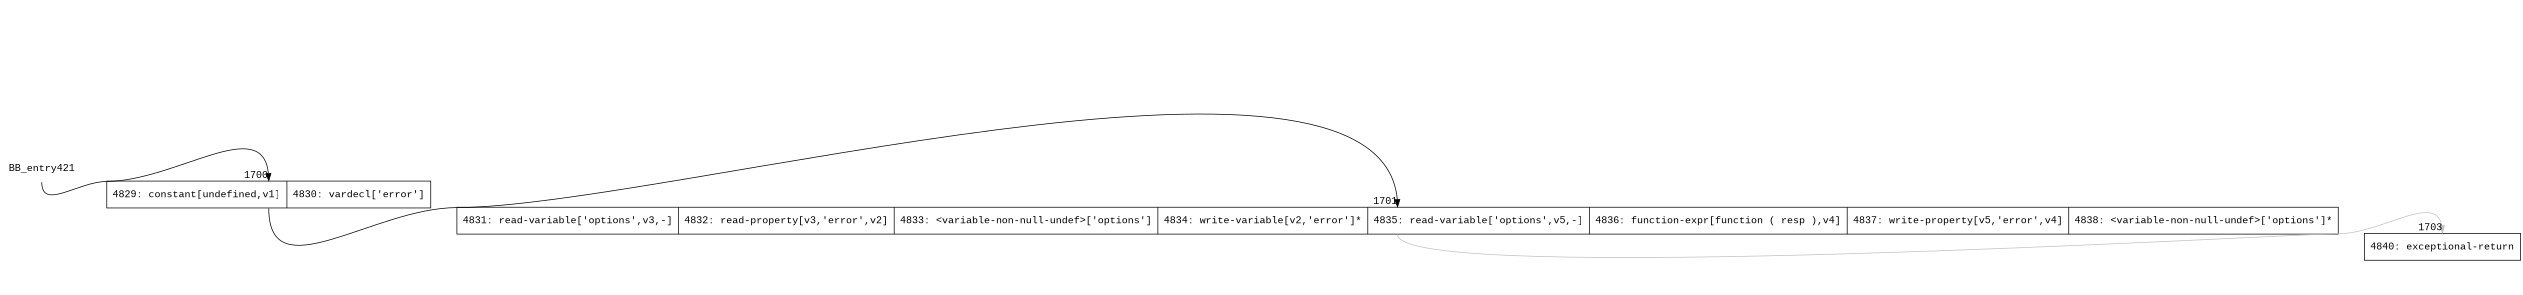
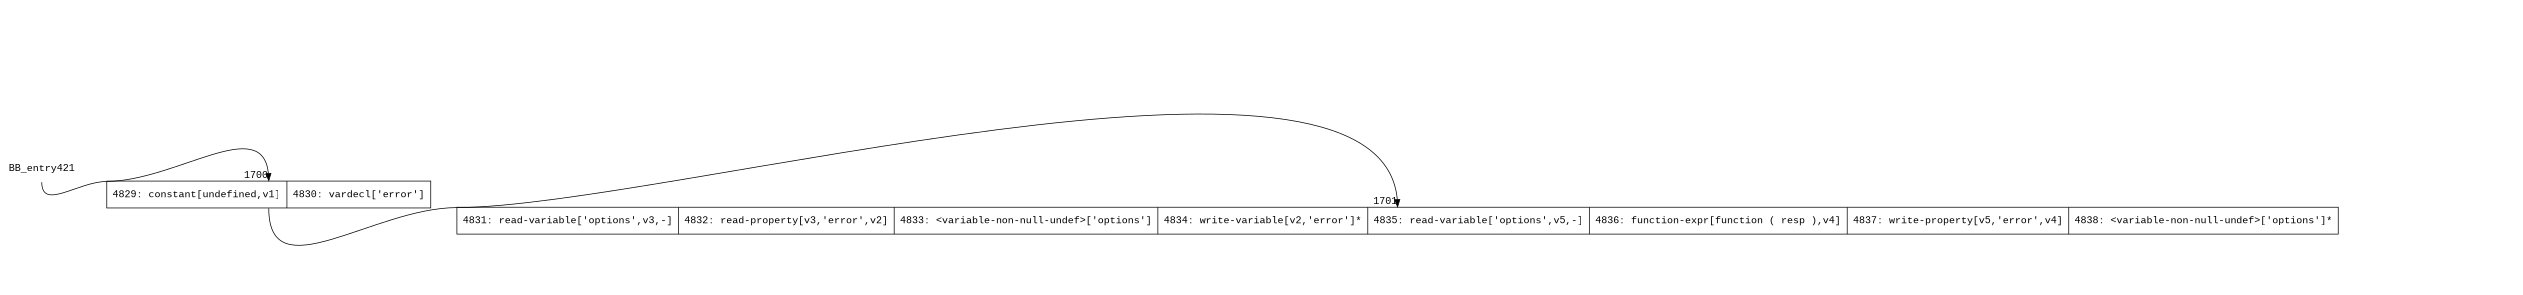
node "4840: exceptional-return": removed
